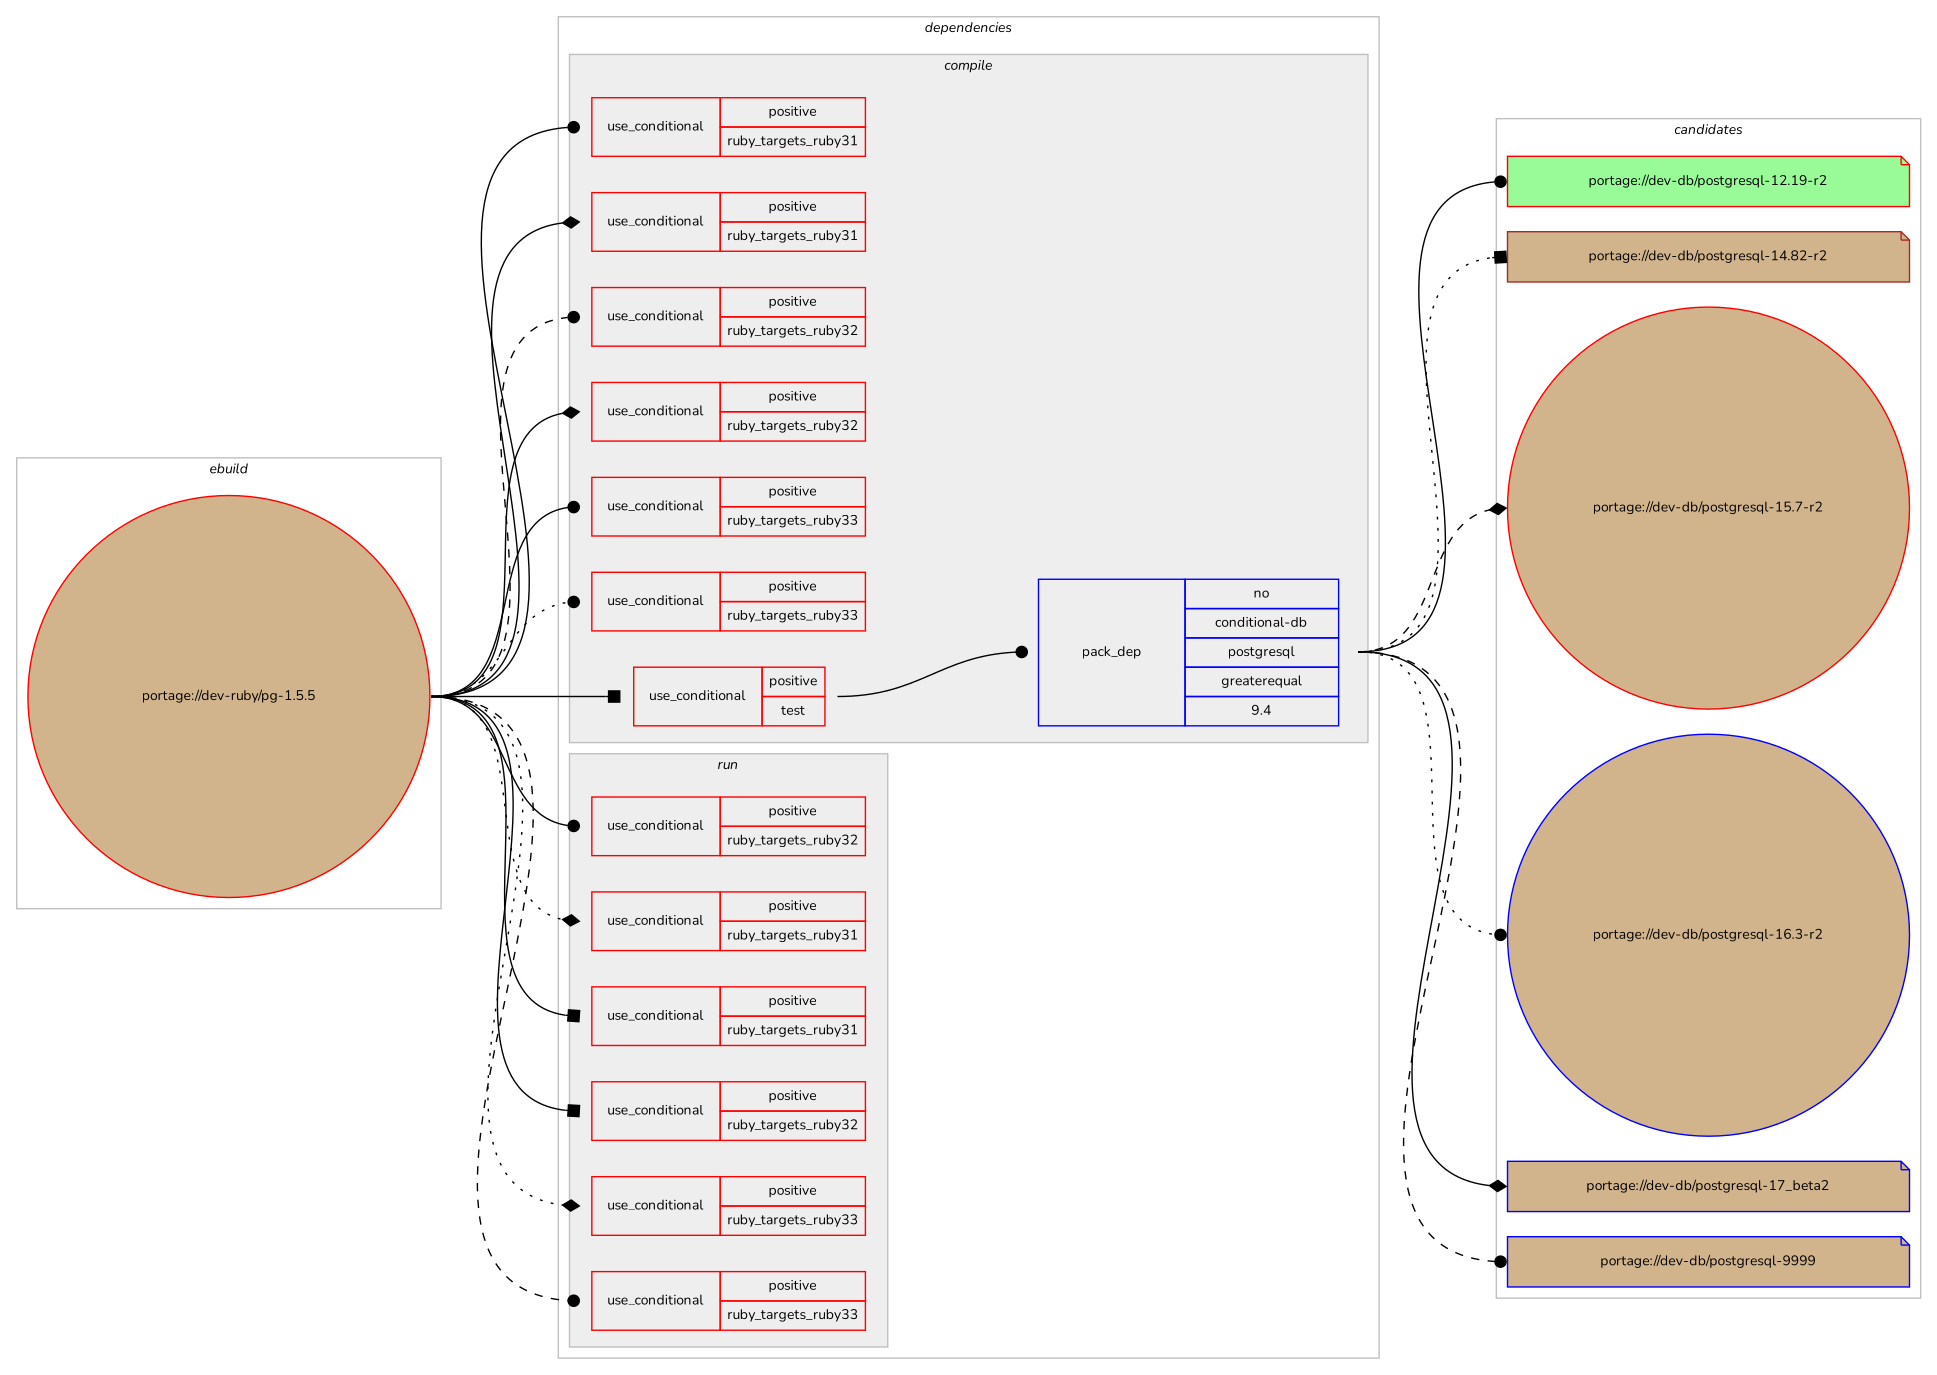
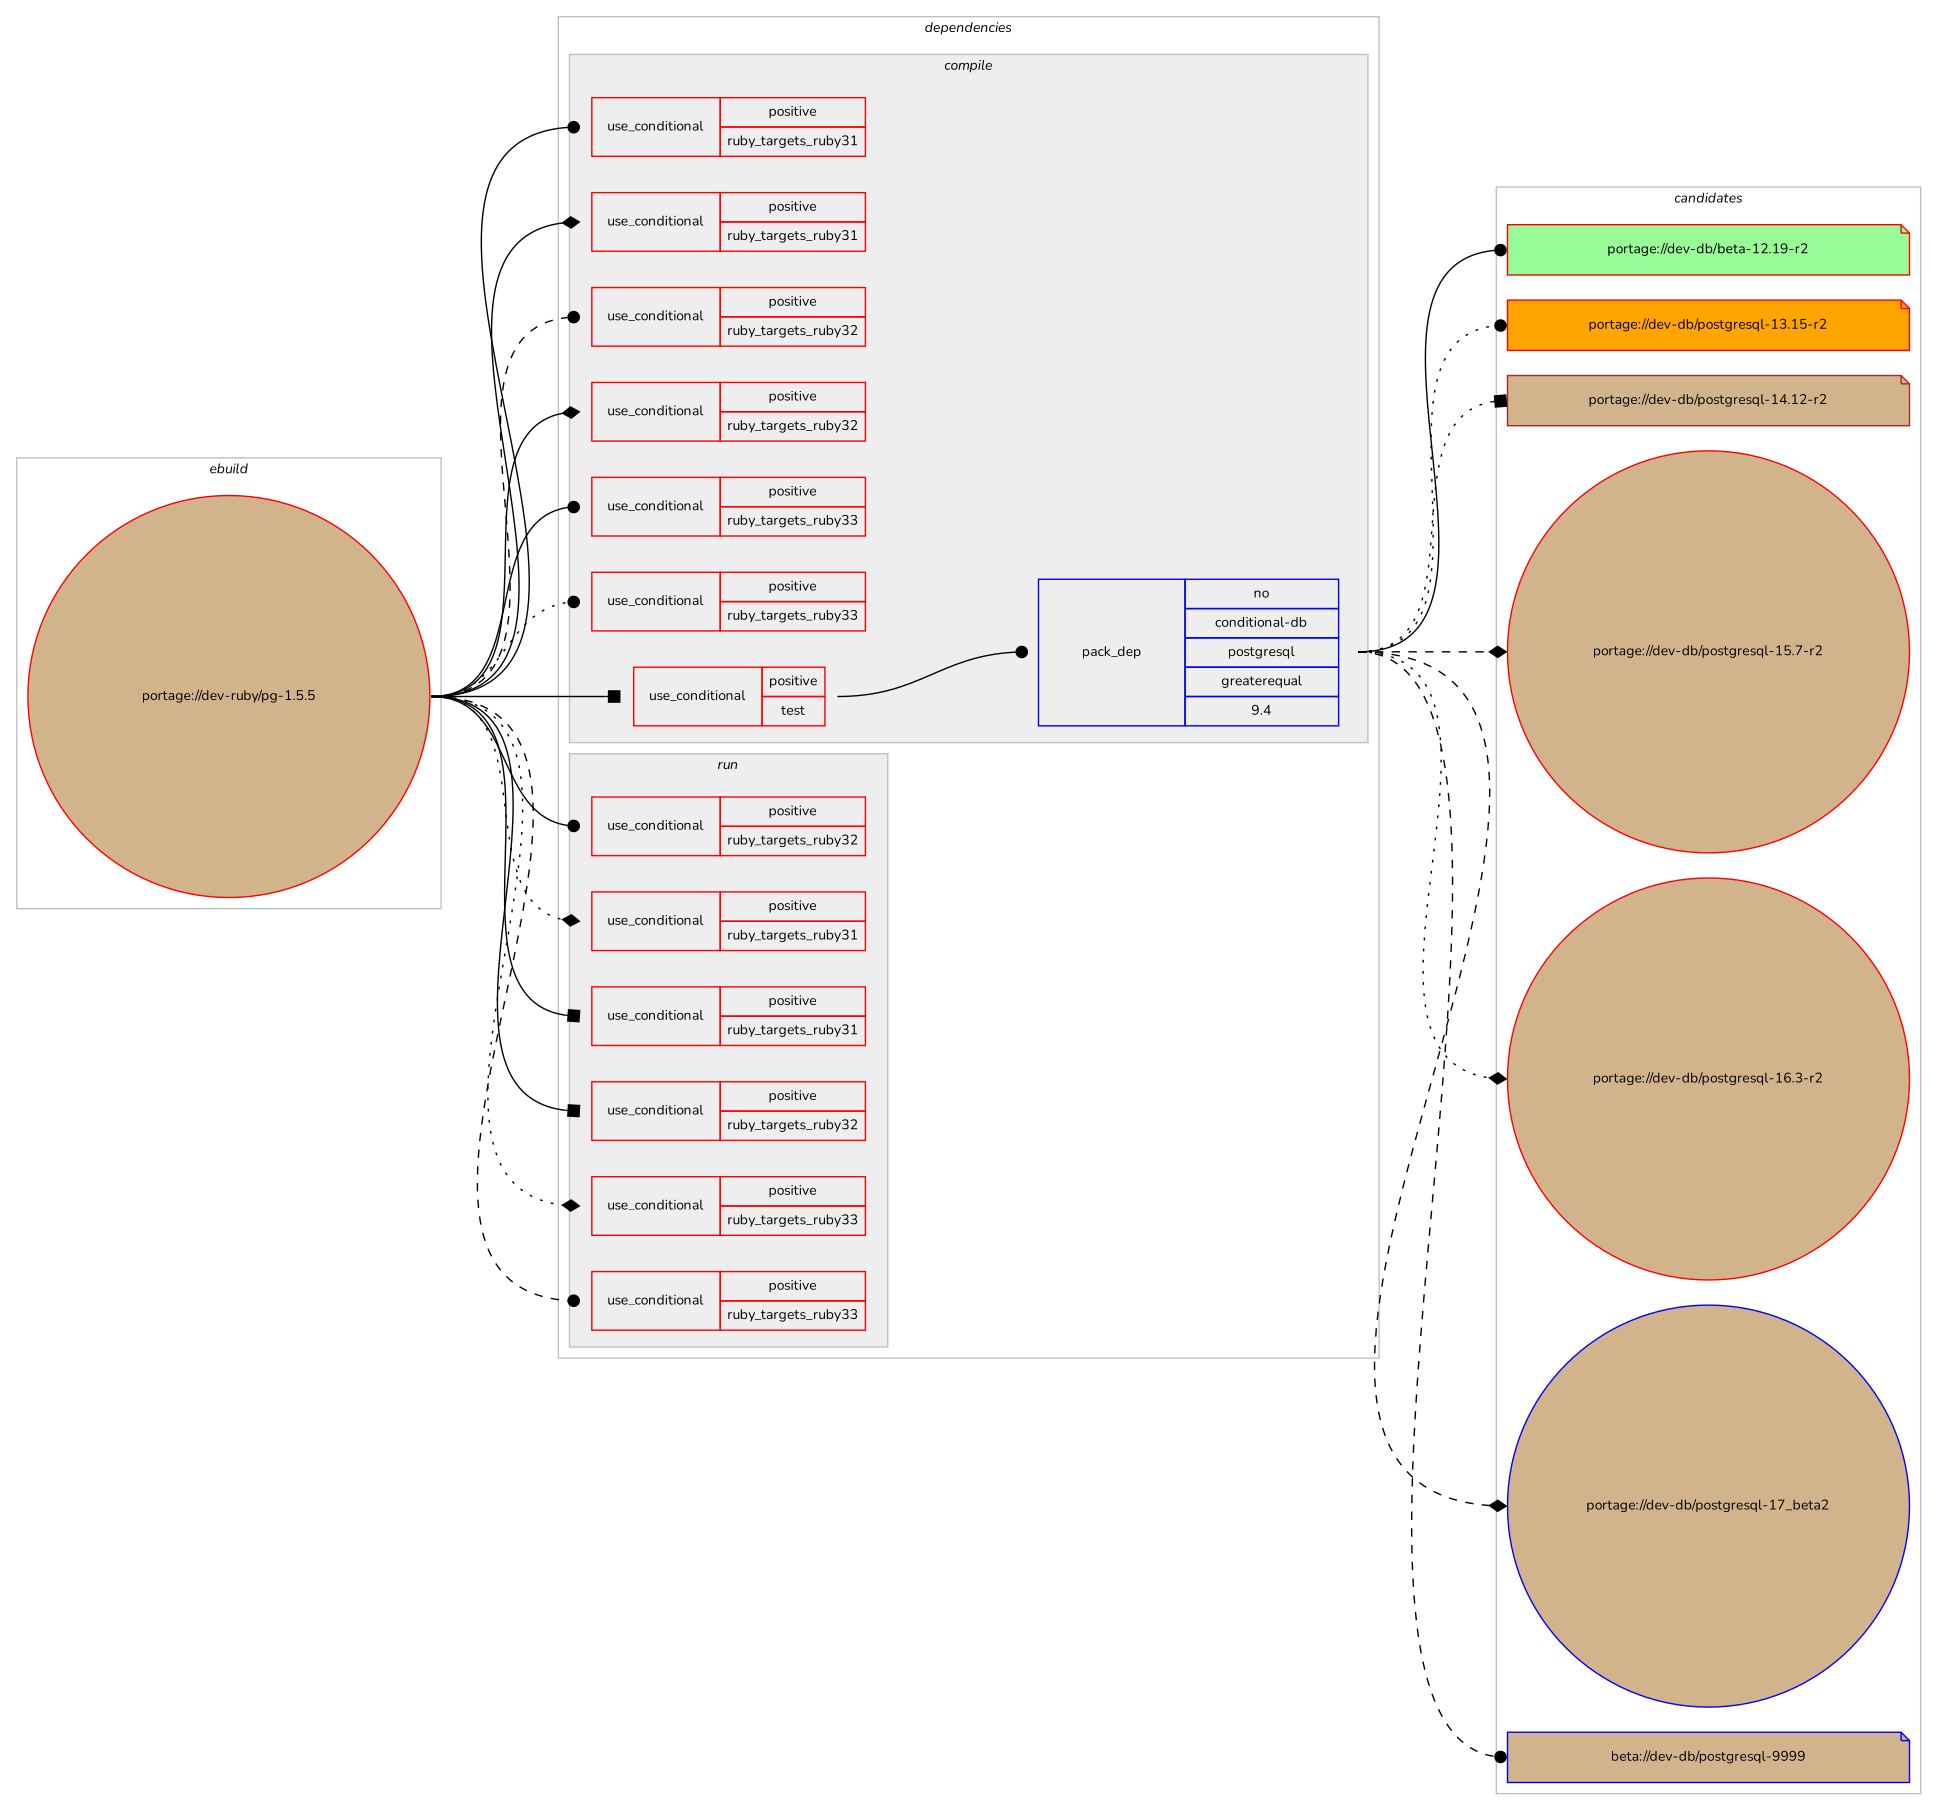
node "portage://dev-db/postgresql-12.19-r2": label "portage://dev-db/postgresql-12.19-r2" -> "portage://dev-db/beta-12.19-r2"
node "portage://dev-db/postgresql-14.82-r2": label "portage://dev-db/postgresql-14.82-r2" -> "portage://dev-db/postgresql-14.12-r2"
node "portage://dev-db/postgresql-13.15-r2": added
edge "pack_dep" -> "portage://dev-db/postgresql-16.3-r2": arrowhead dot -> diamond
edge "pack_dep" -> "portage://dev-db/postgresql-17_beta2": style solid -> dashed
node "portage://dev-db/postgresql-16.3-r2": color blue -> red
node "portage://dev-db/postgresql-17_beta2": shape note -> circle
node "portage://dev-db/postgresql-9999": label "portage://dev-db/postgresql-9999" -> "beta://dev-db/postgresql-9999"
